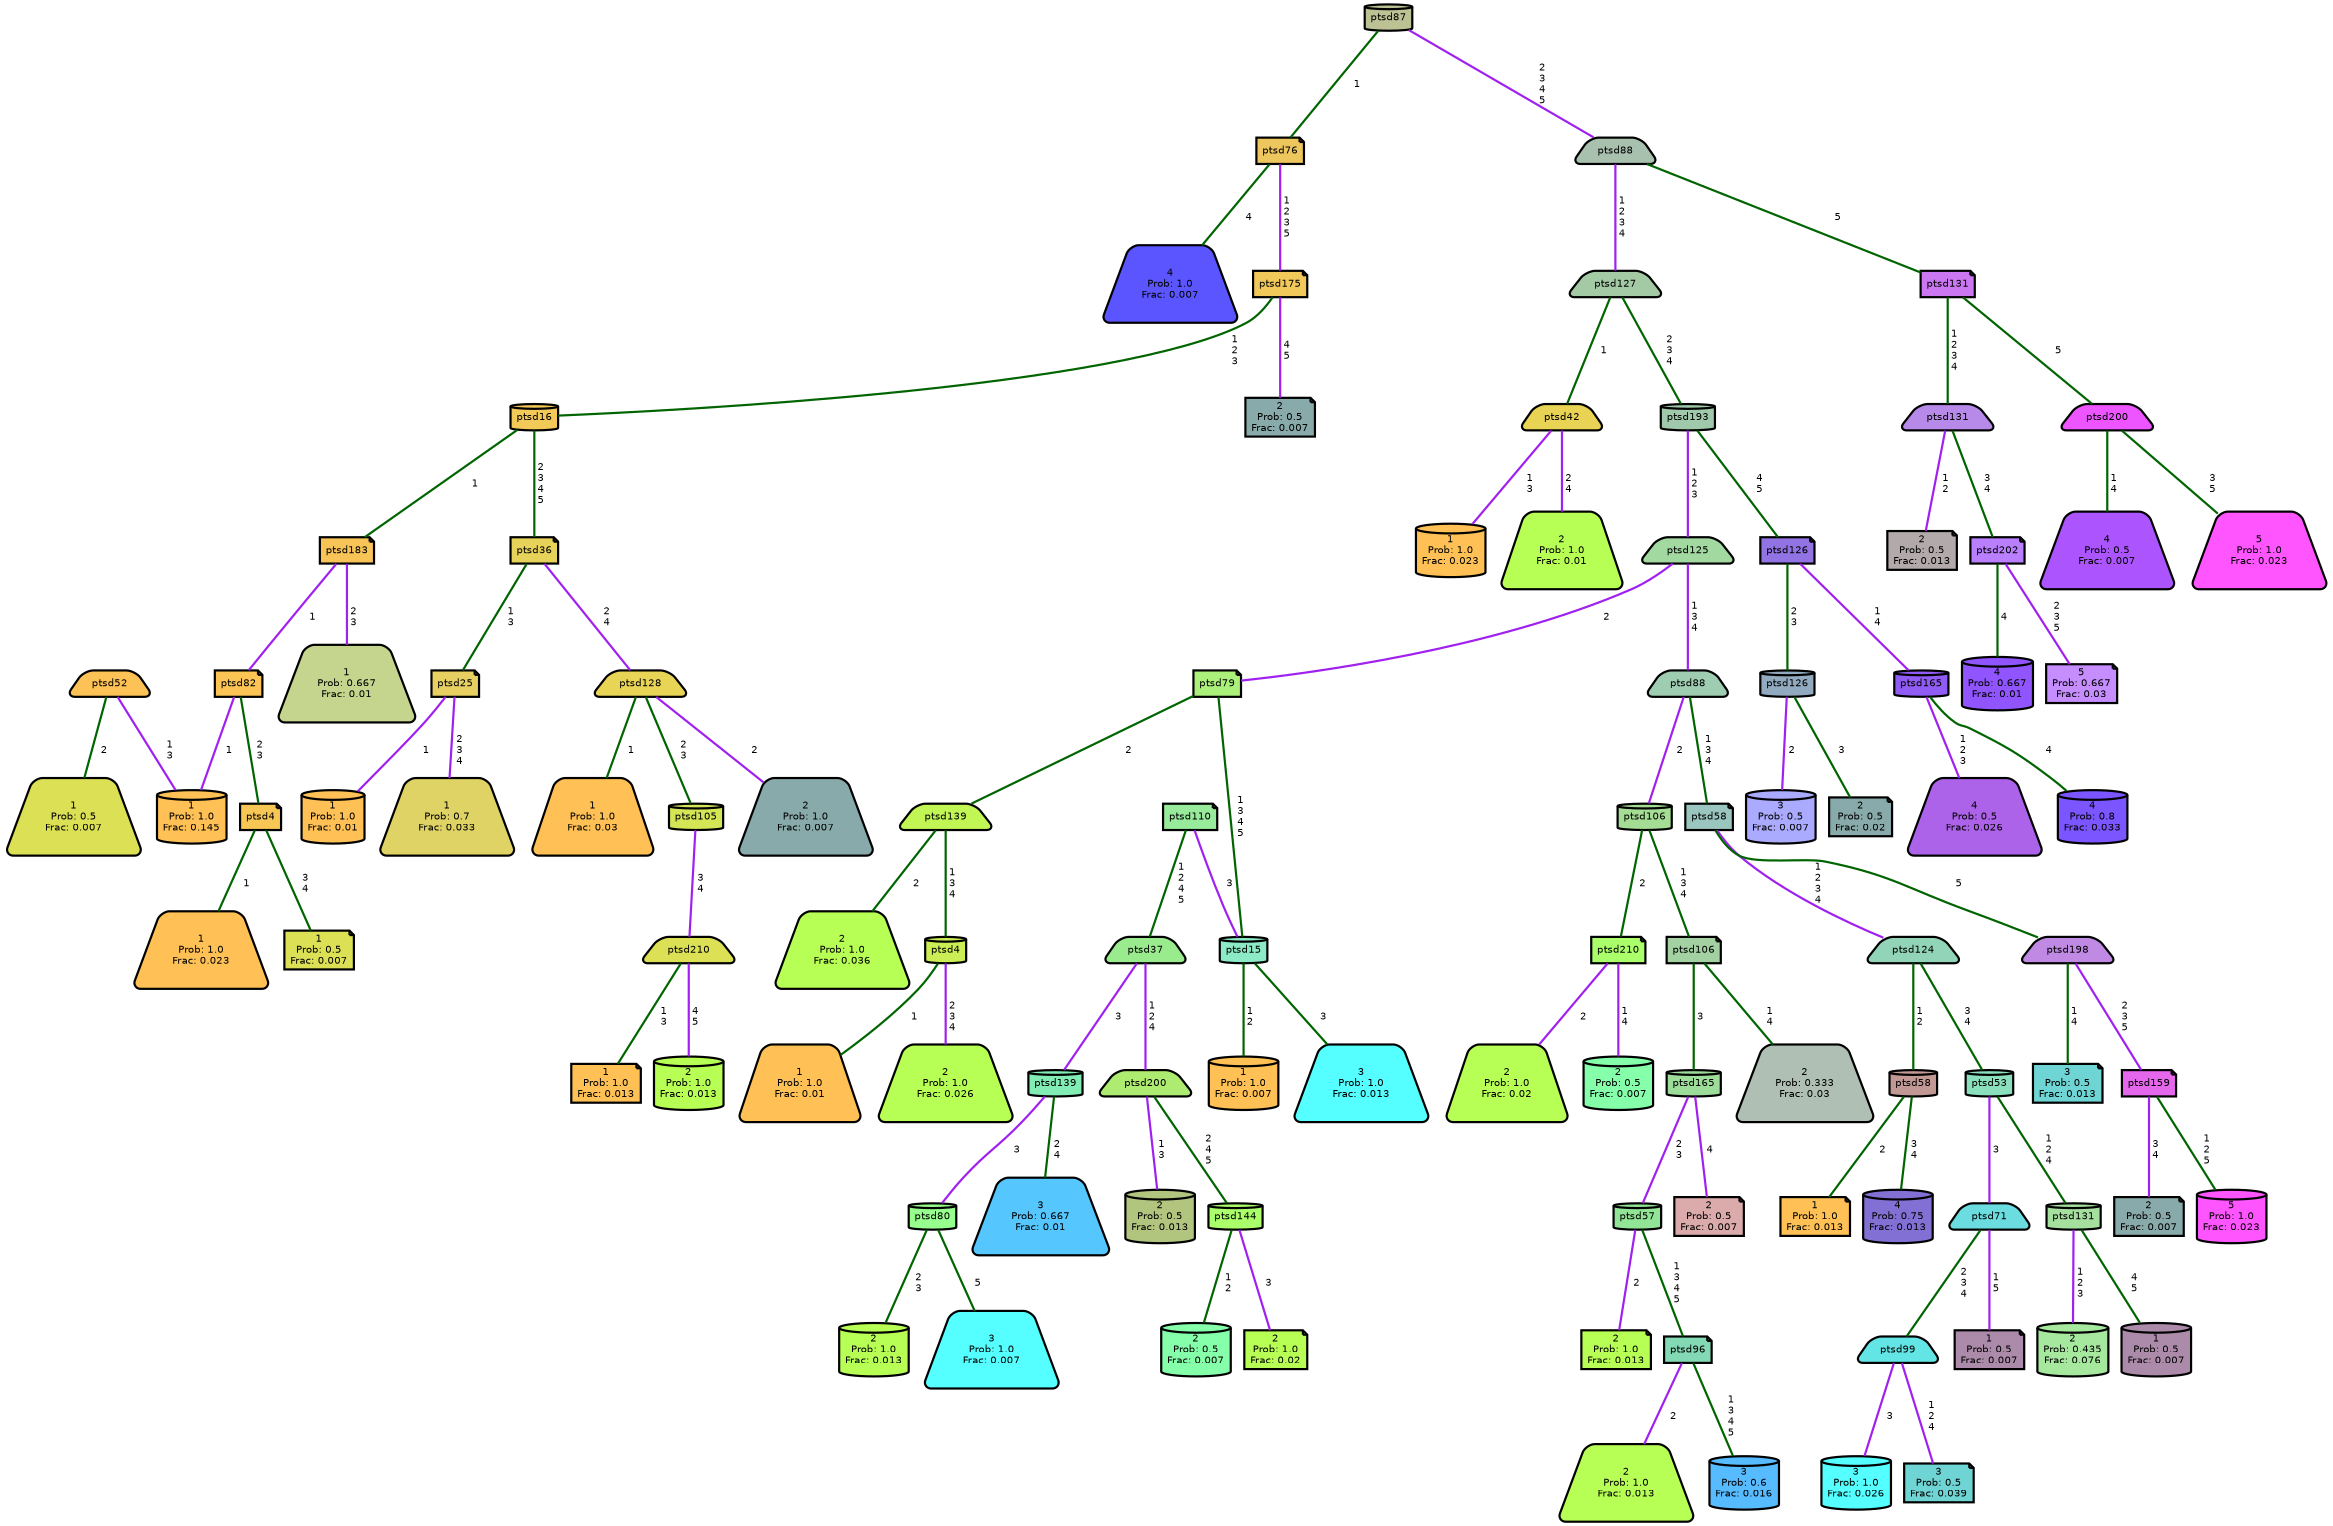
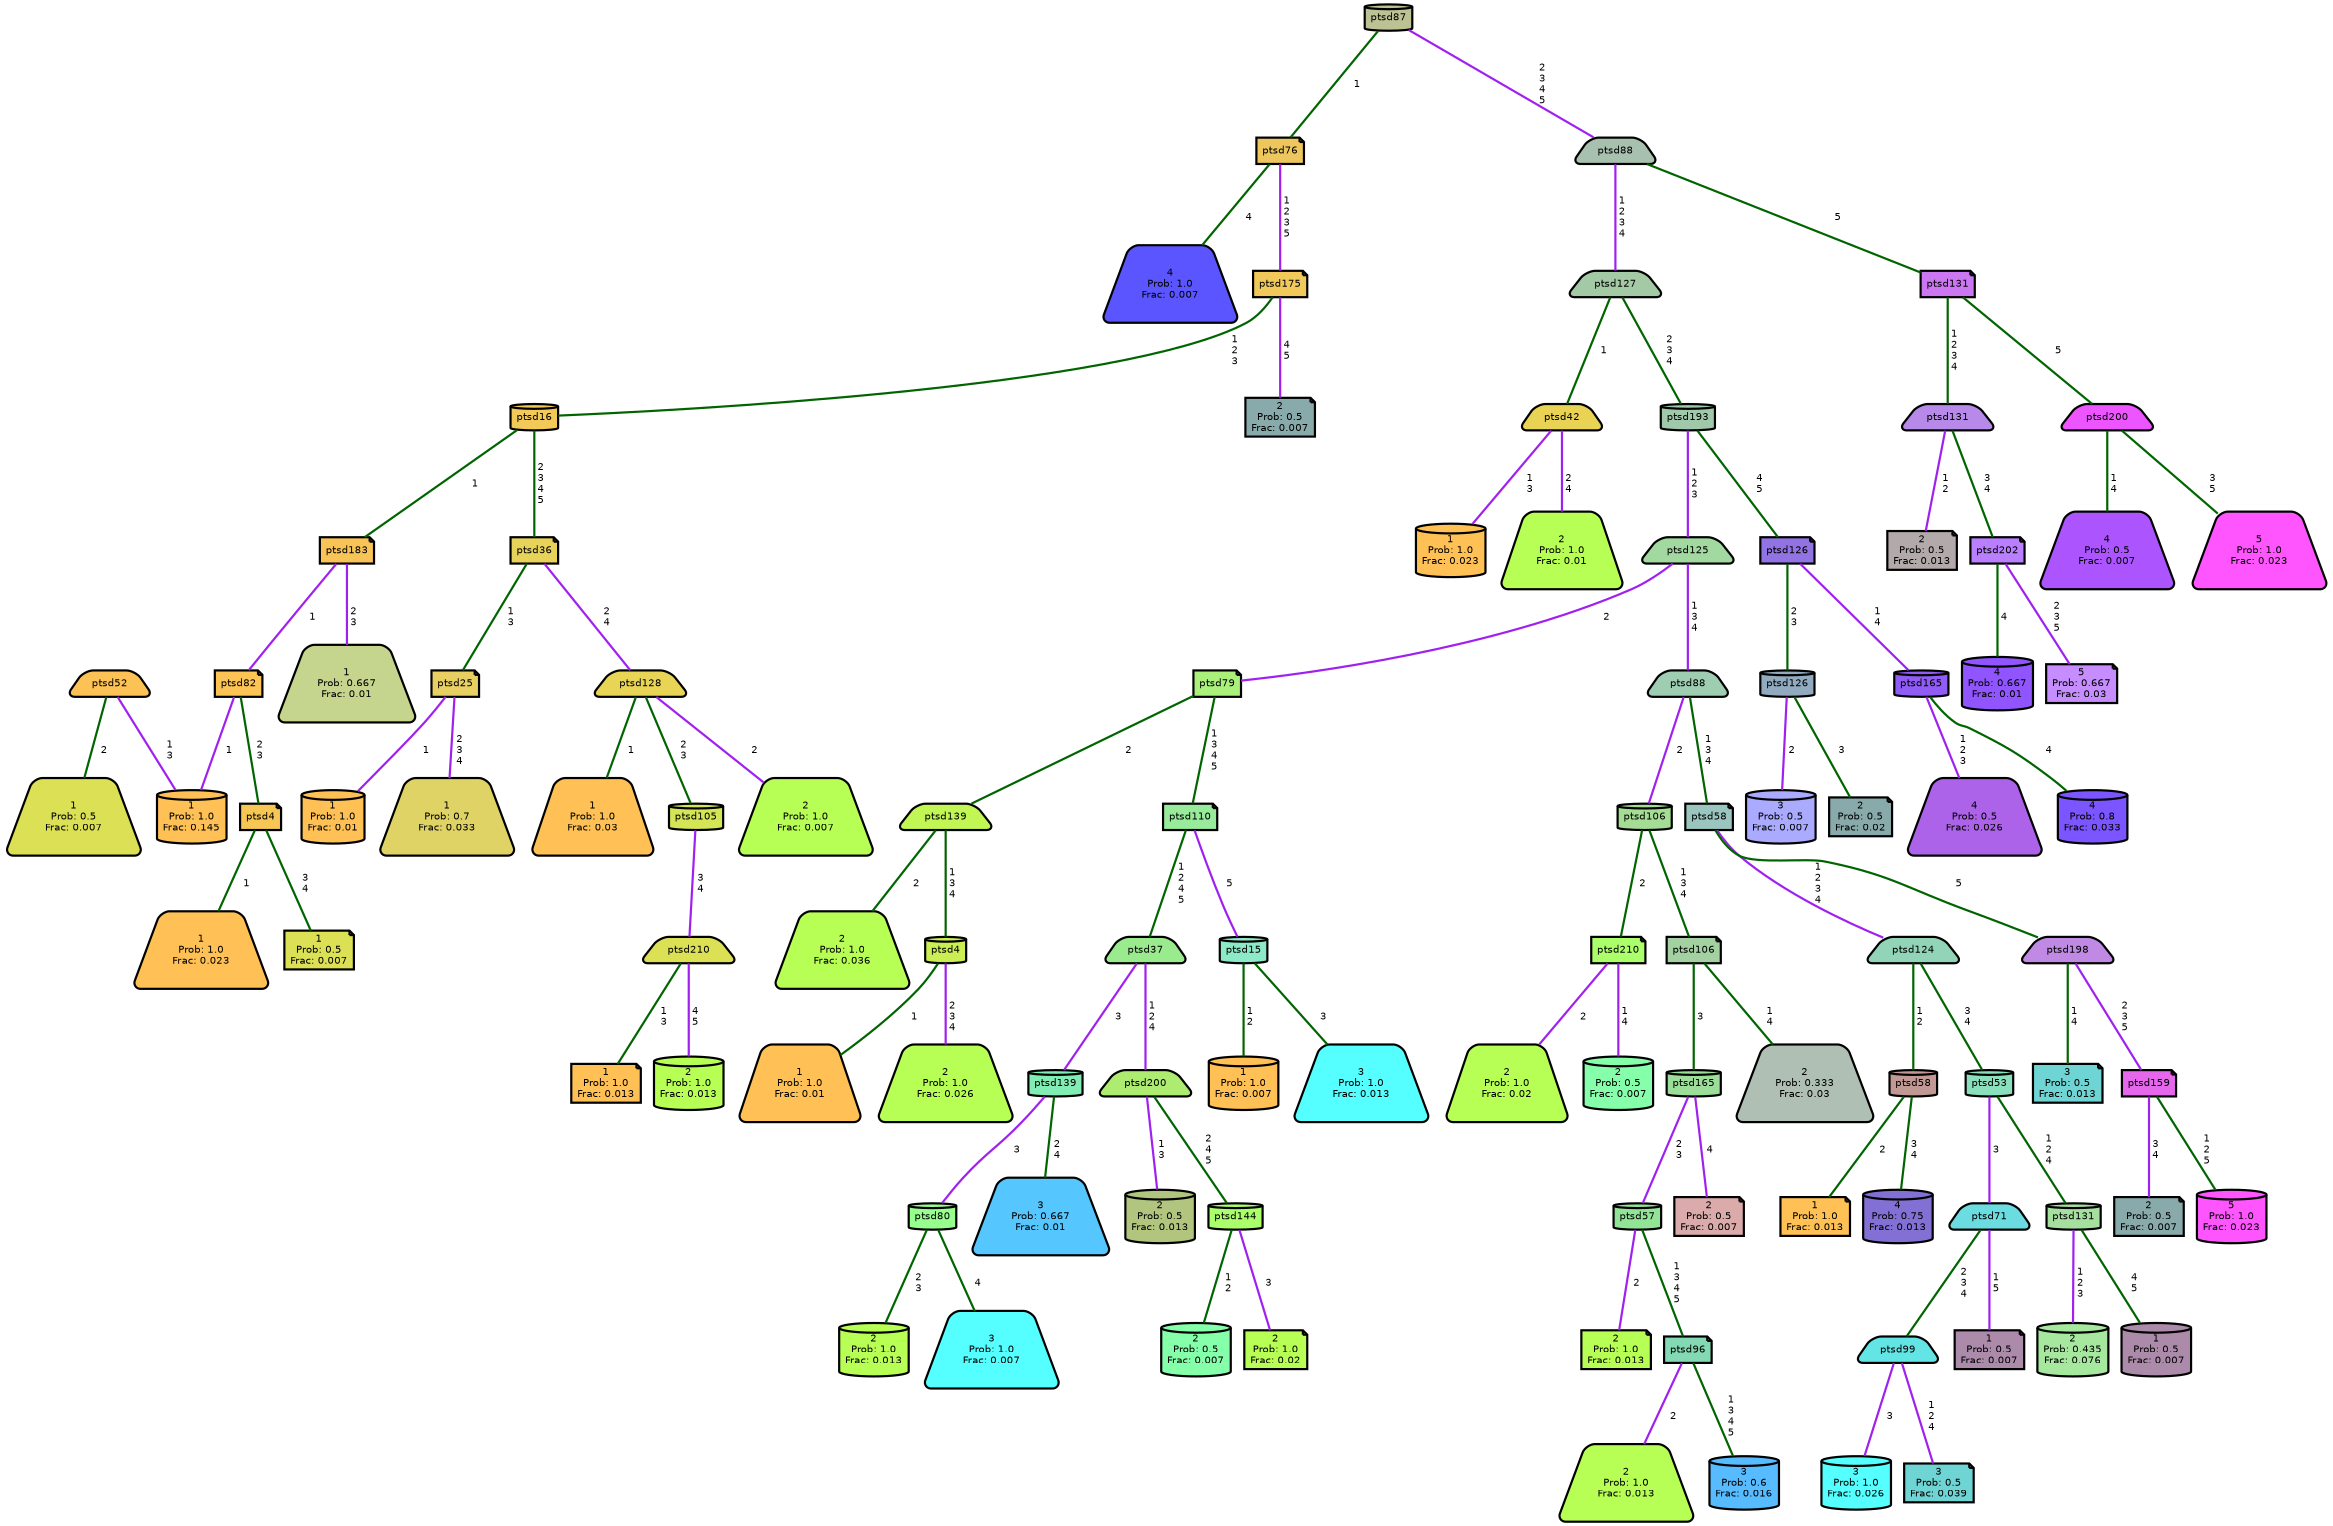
node "2 Prob: 1.0 Frac: 0.007": fillcolor #89aaaa -> #b8ff55
edge "ptsd79" -- "ptsd15": now "ptsd79" -- "ptsd110"
edge "ptsd110" -- "ptsd15": label " 3" -> " 5"
edge "ptsd80" -- "3 Prob: 1.0 Frac: 0.007": label " 5" -> " 4"
